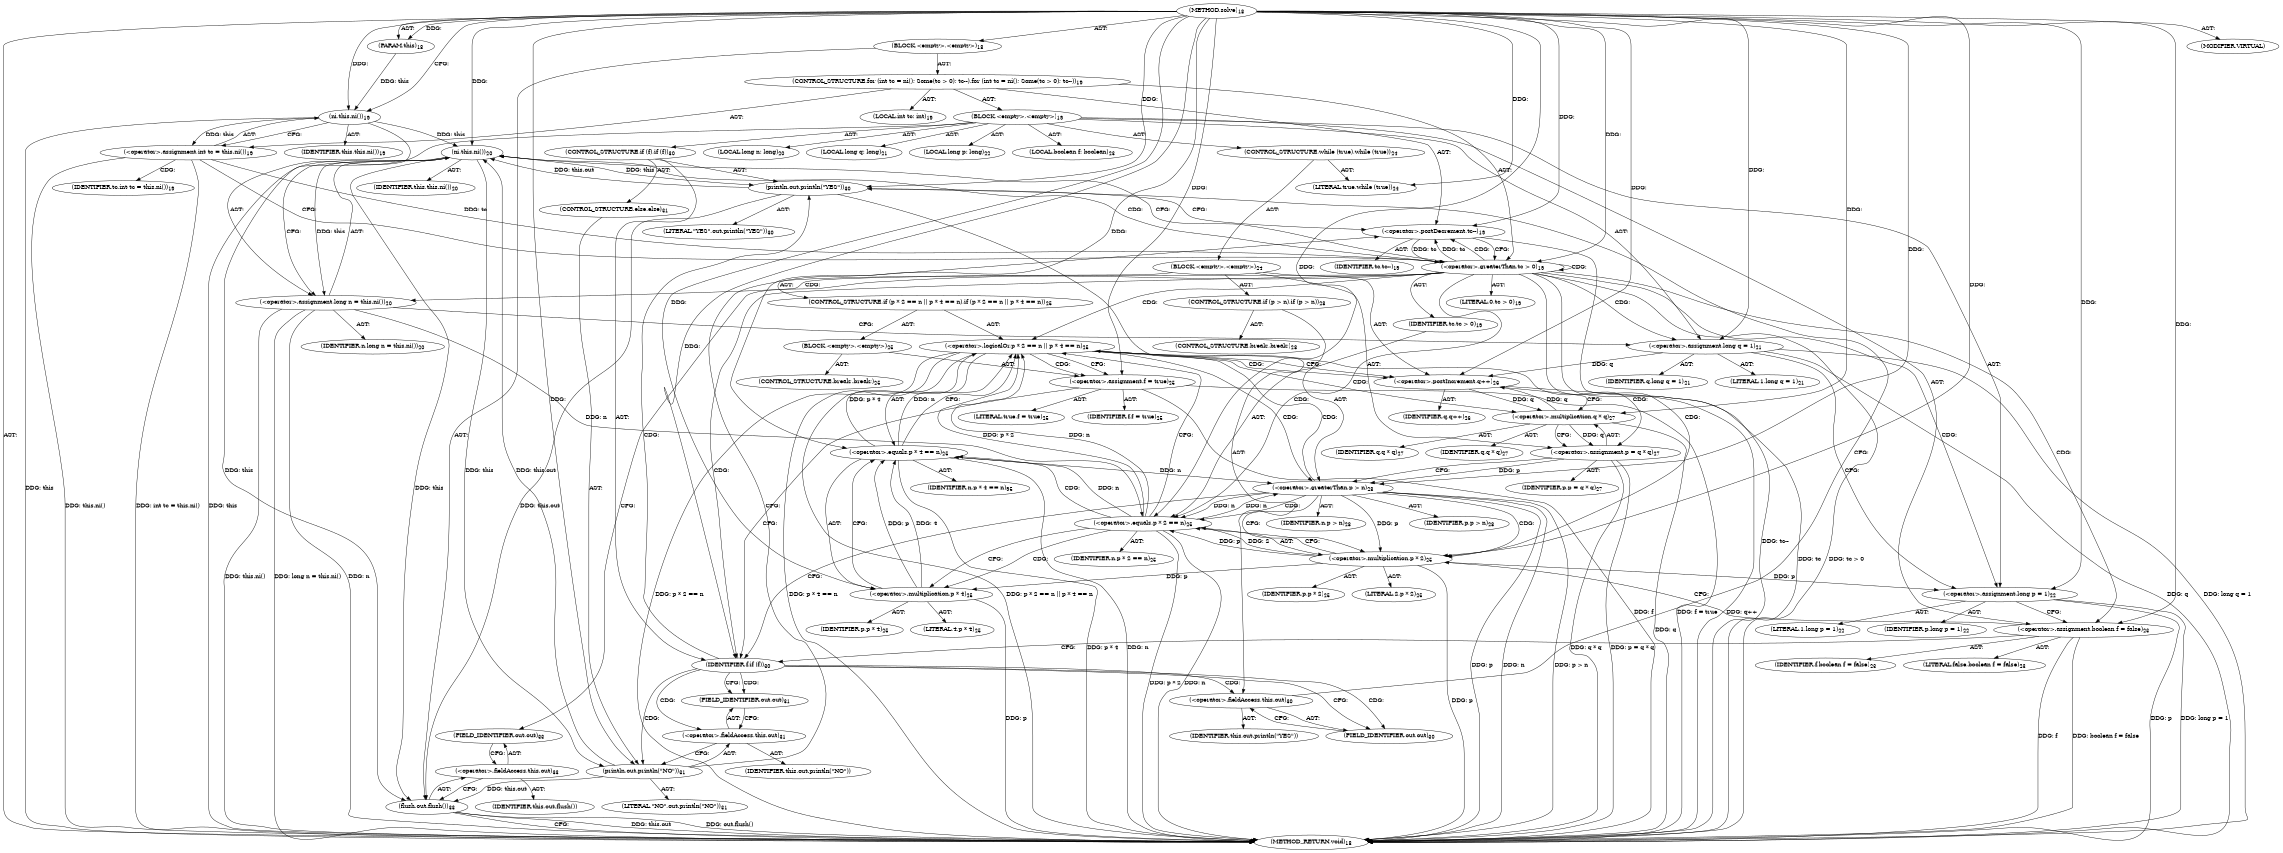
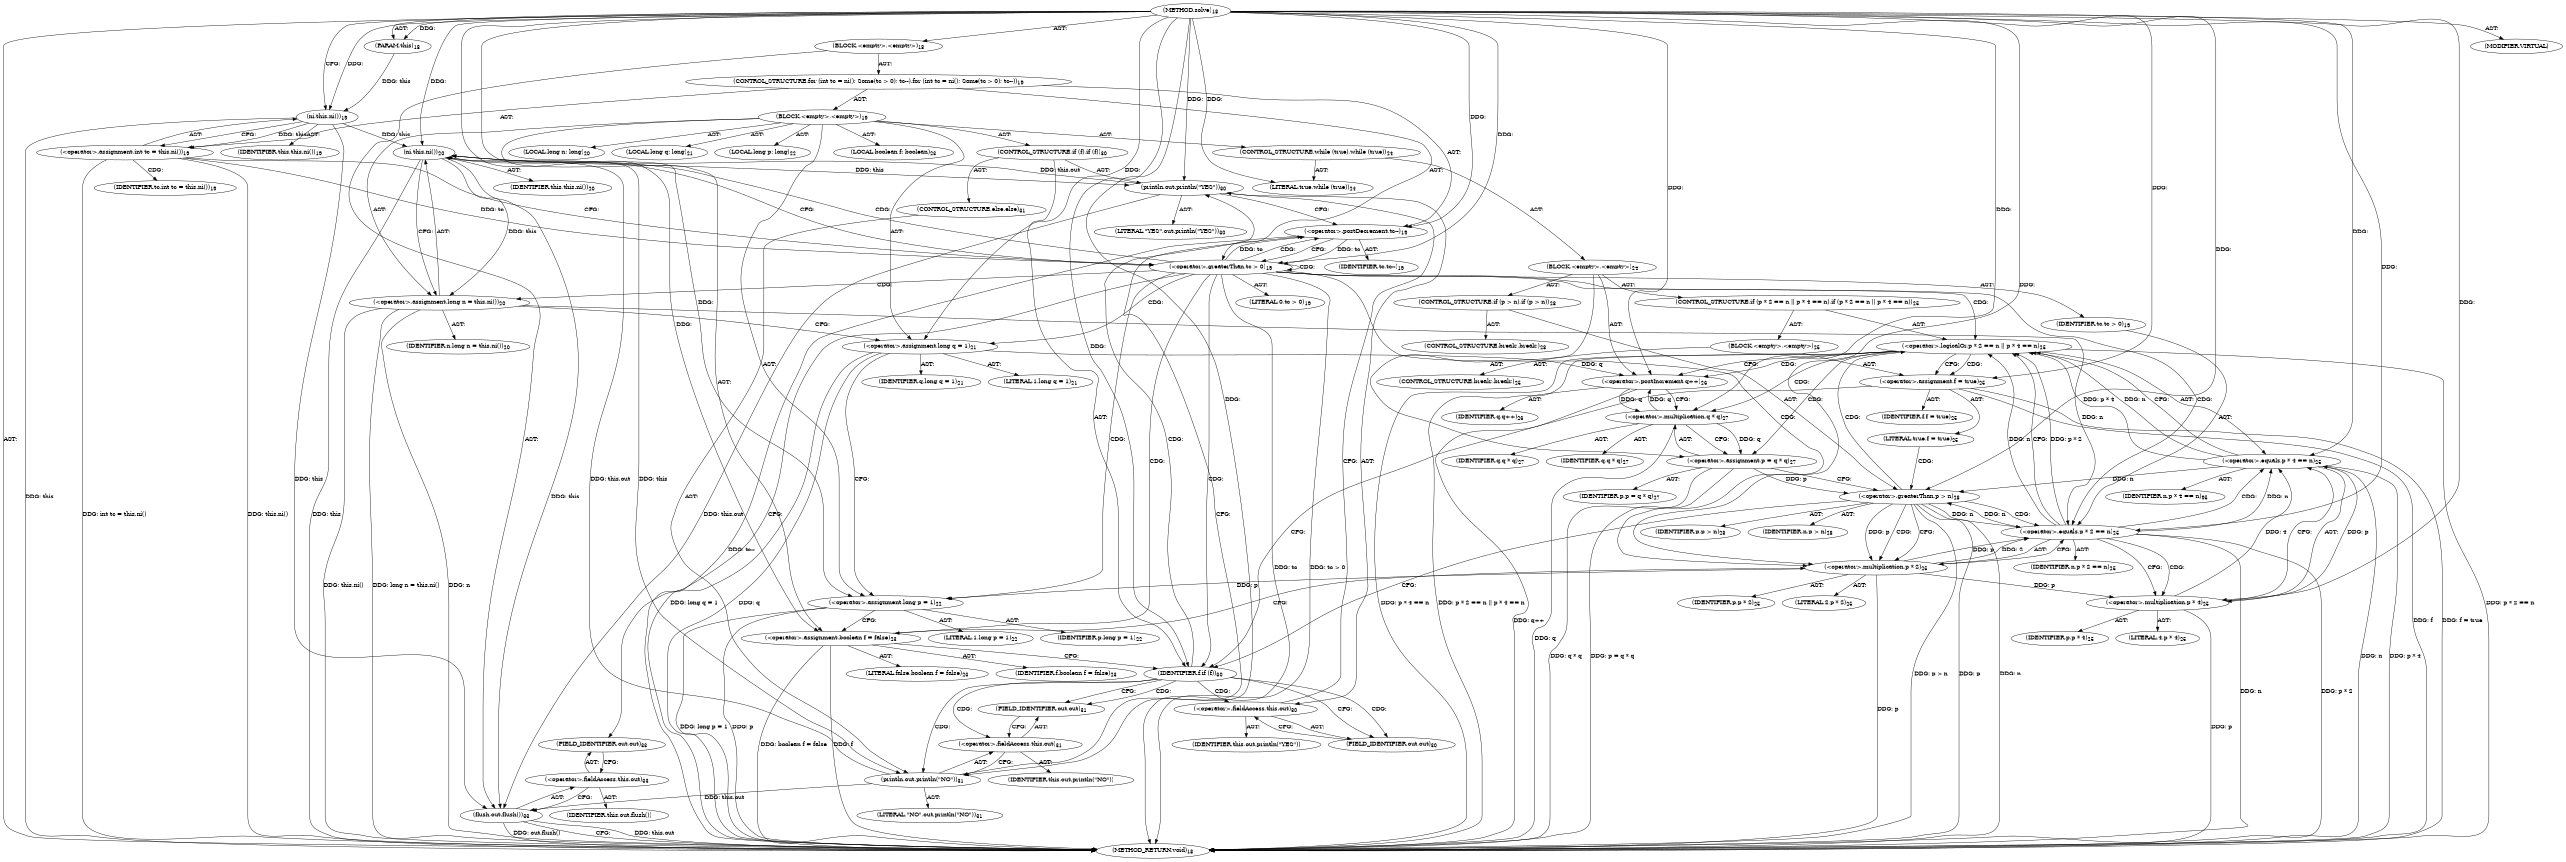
node "(LOCAL,int tc: int)": removed
edge "(<operator>.logicalOr,p * 2 == n || p * 4 == n)" -> "(<operator>.greaterThan,p > n)": now "(LITERAL,true,f = true)" -> "(<operator>.greaterThan,p > n)"
